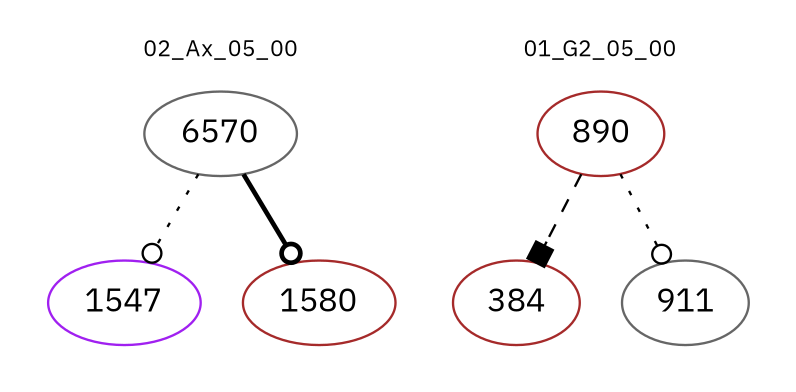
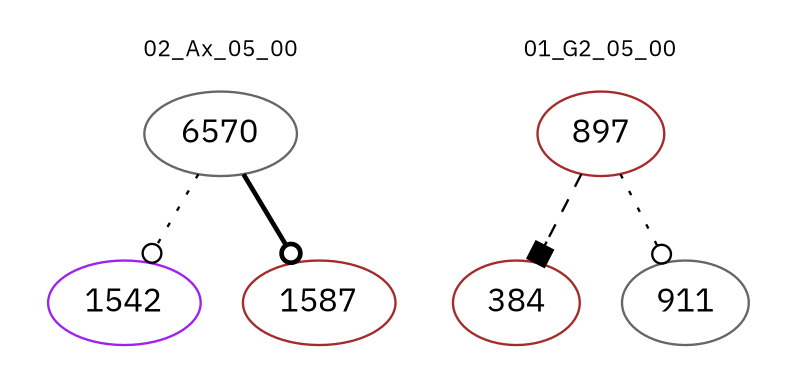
node "890": label "890" -> "897"
node "1547": label "1547" -> "1542"
node "1580": label "1580" -> "1587"
